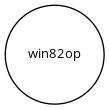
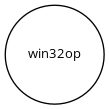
node "win82op": label "win82op" -> "win32op"
